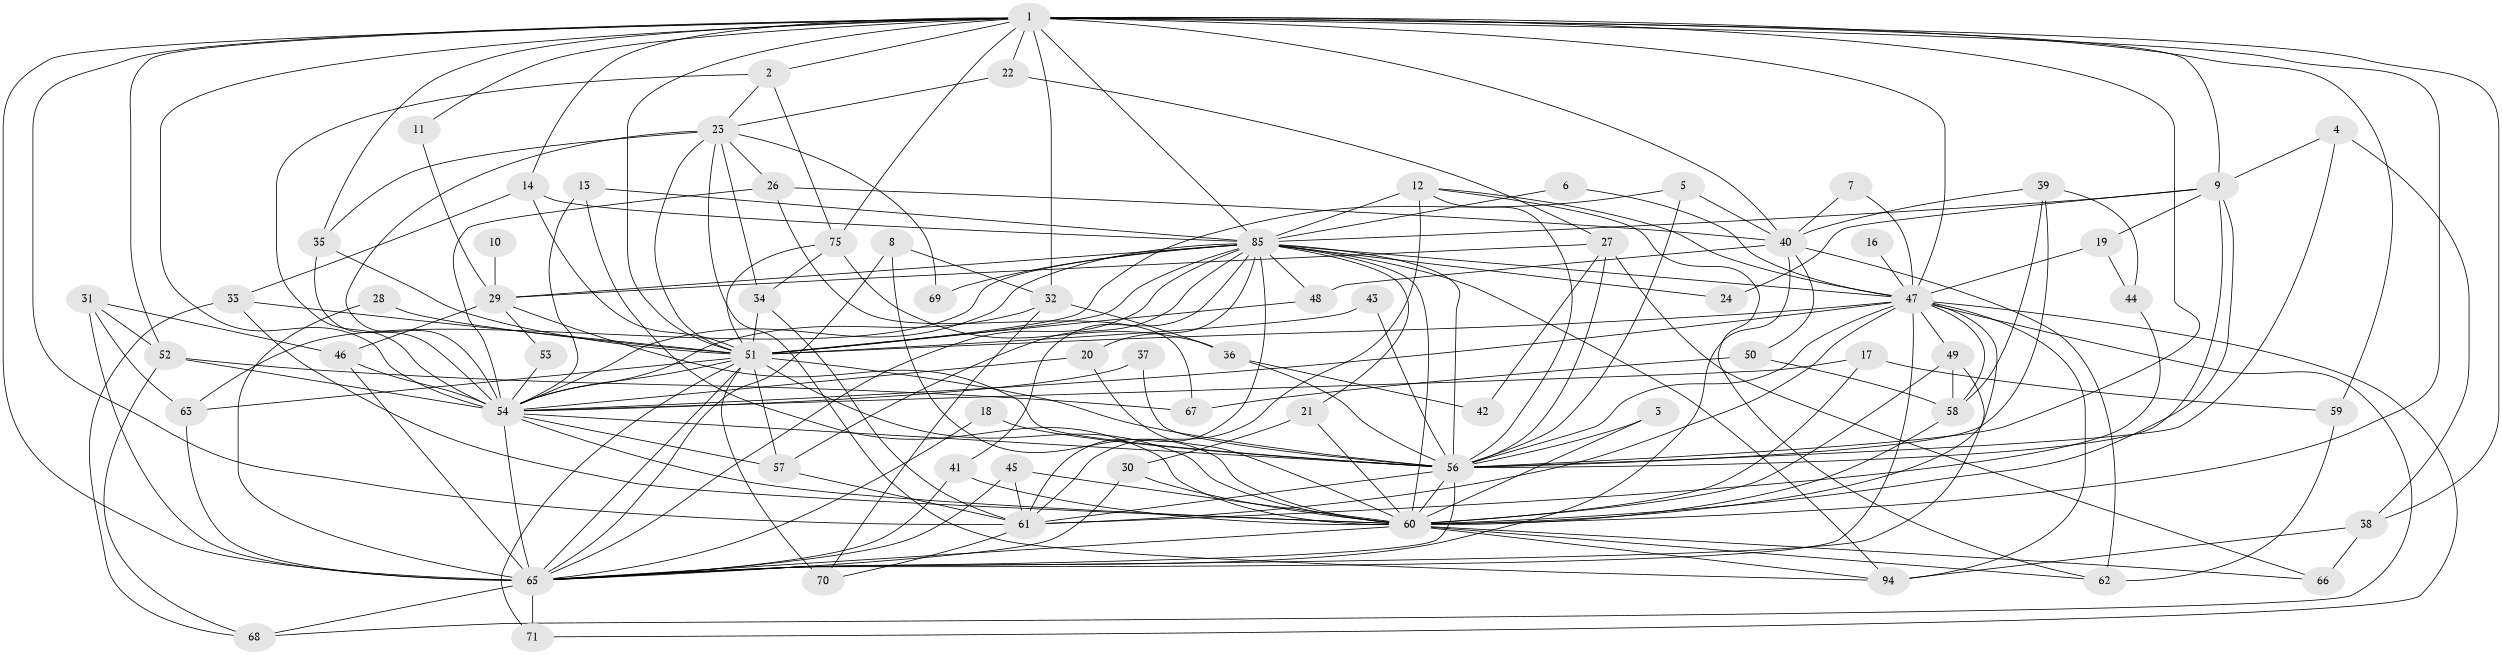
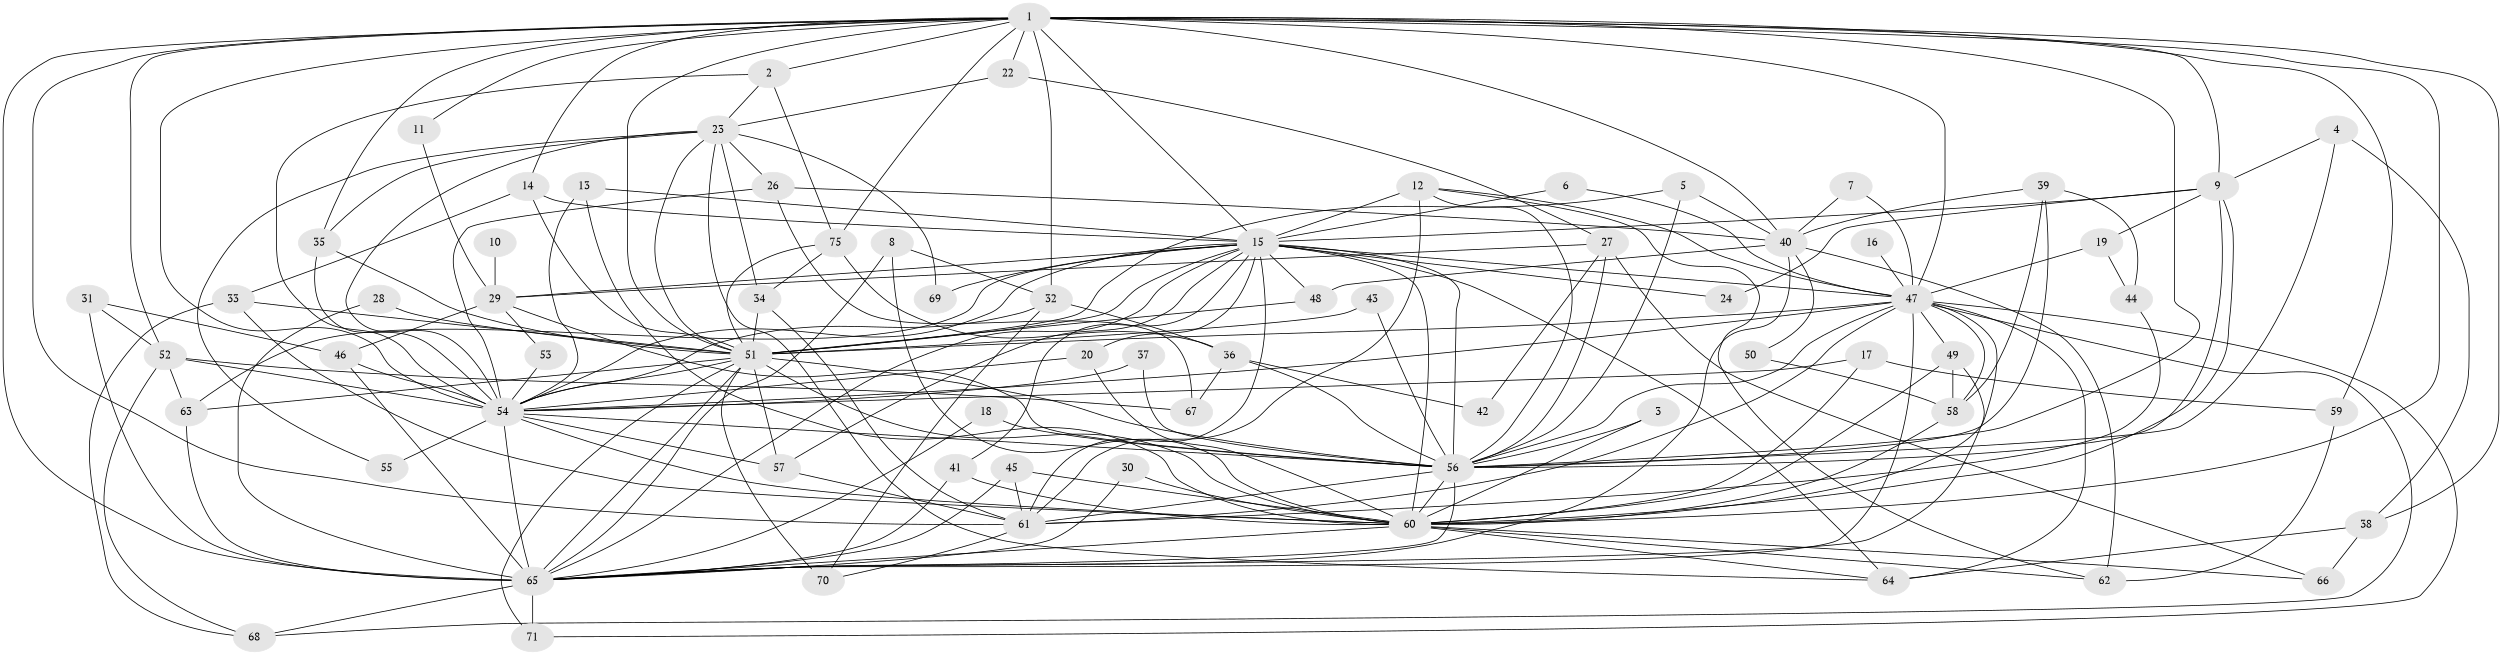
node "85": label "85" -> "15"
edge "31" -- "63": now "52" -- "63"
edge "50" -- "67": now "36" -- "67"
node "21": removed
node "55": added
node "94": label "94" -> "64"
